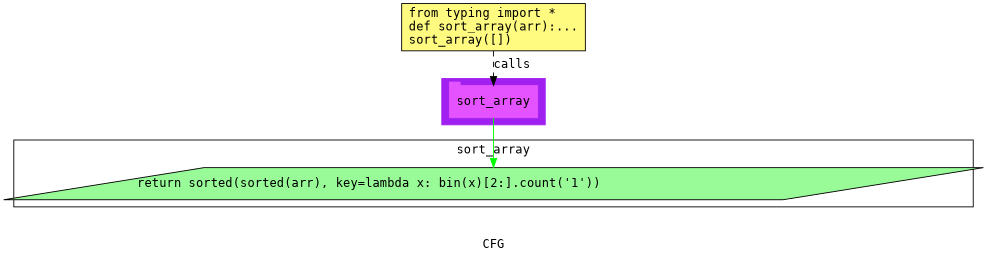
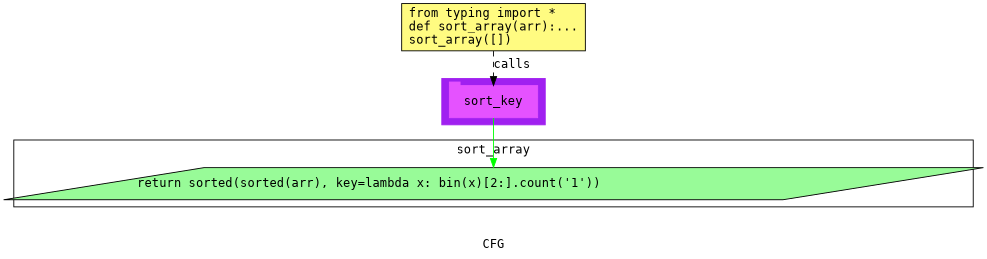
node "sort_array": label "sort_array" -> "sort_key"
